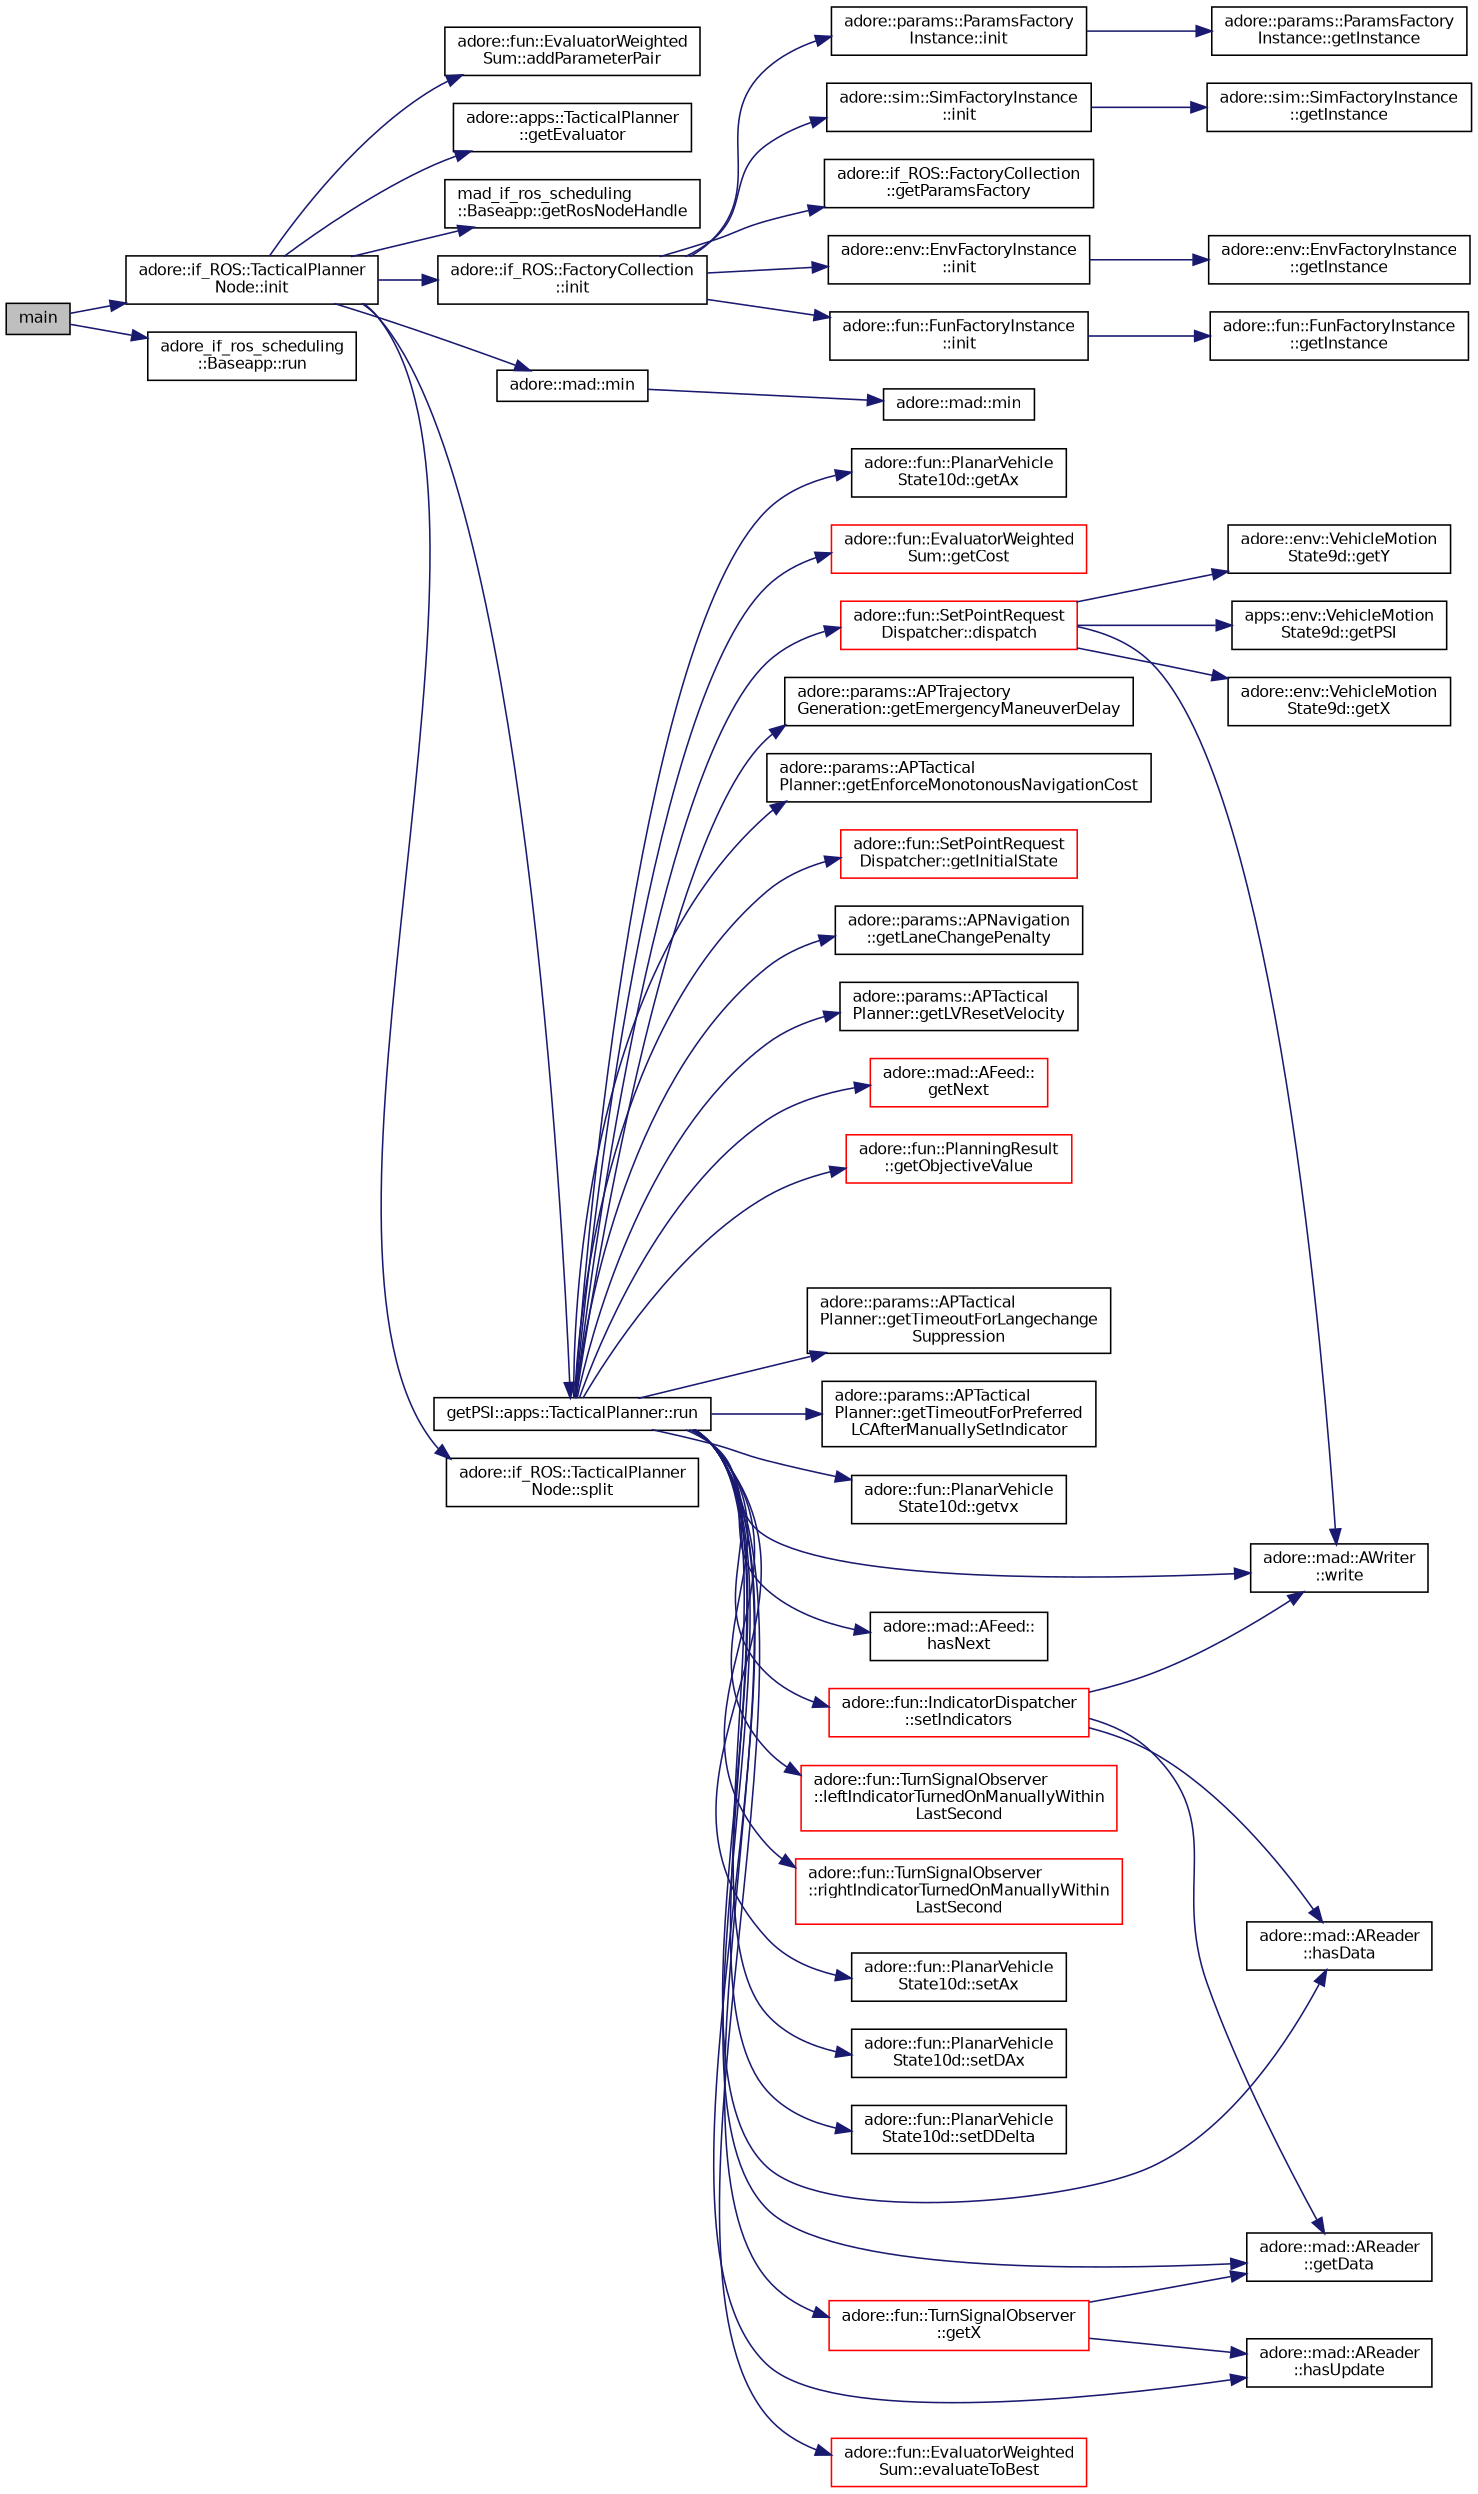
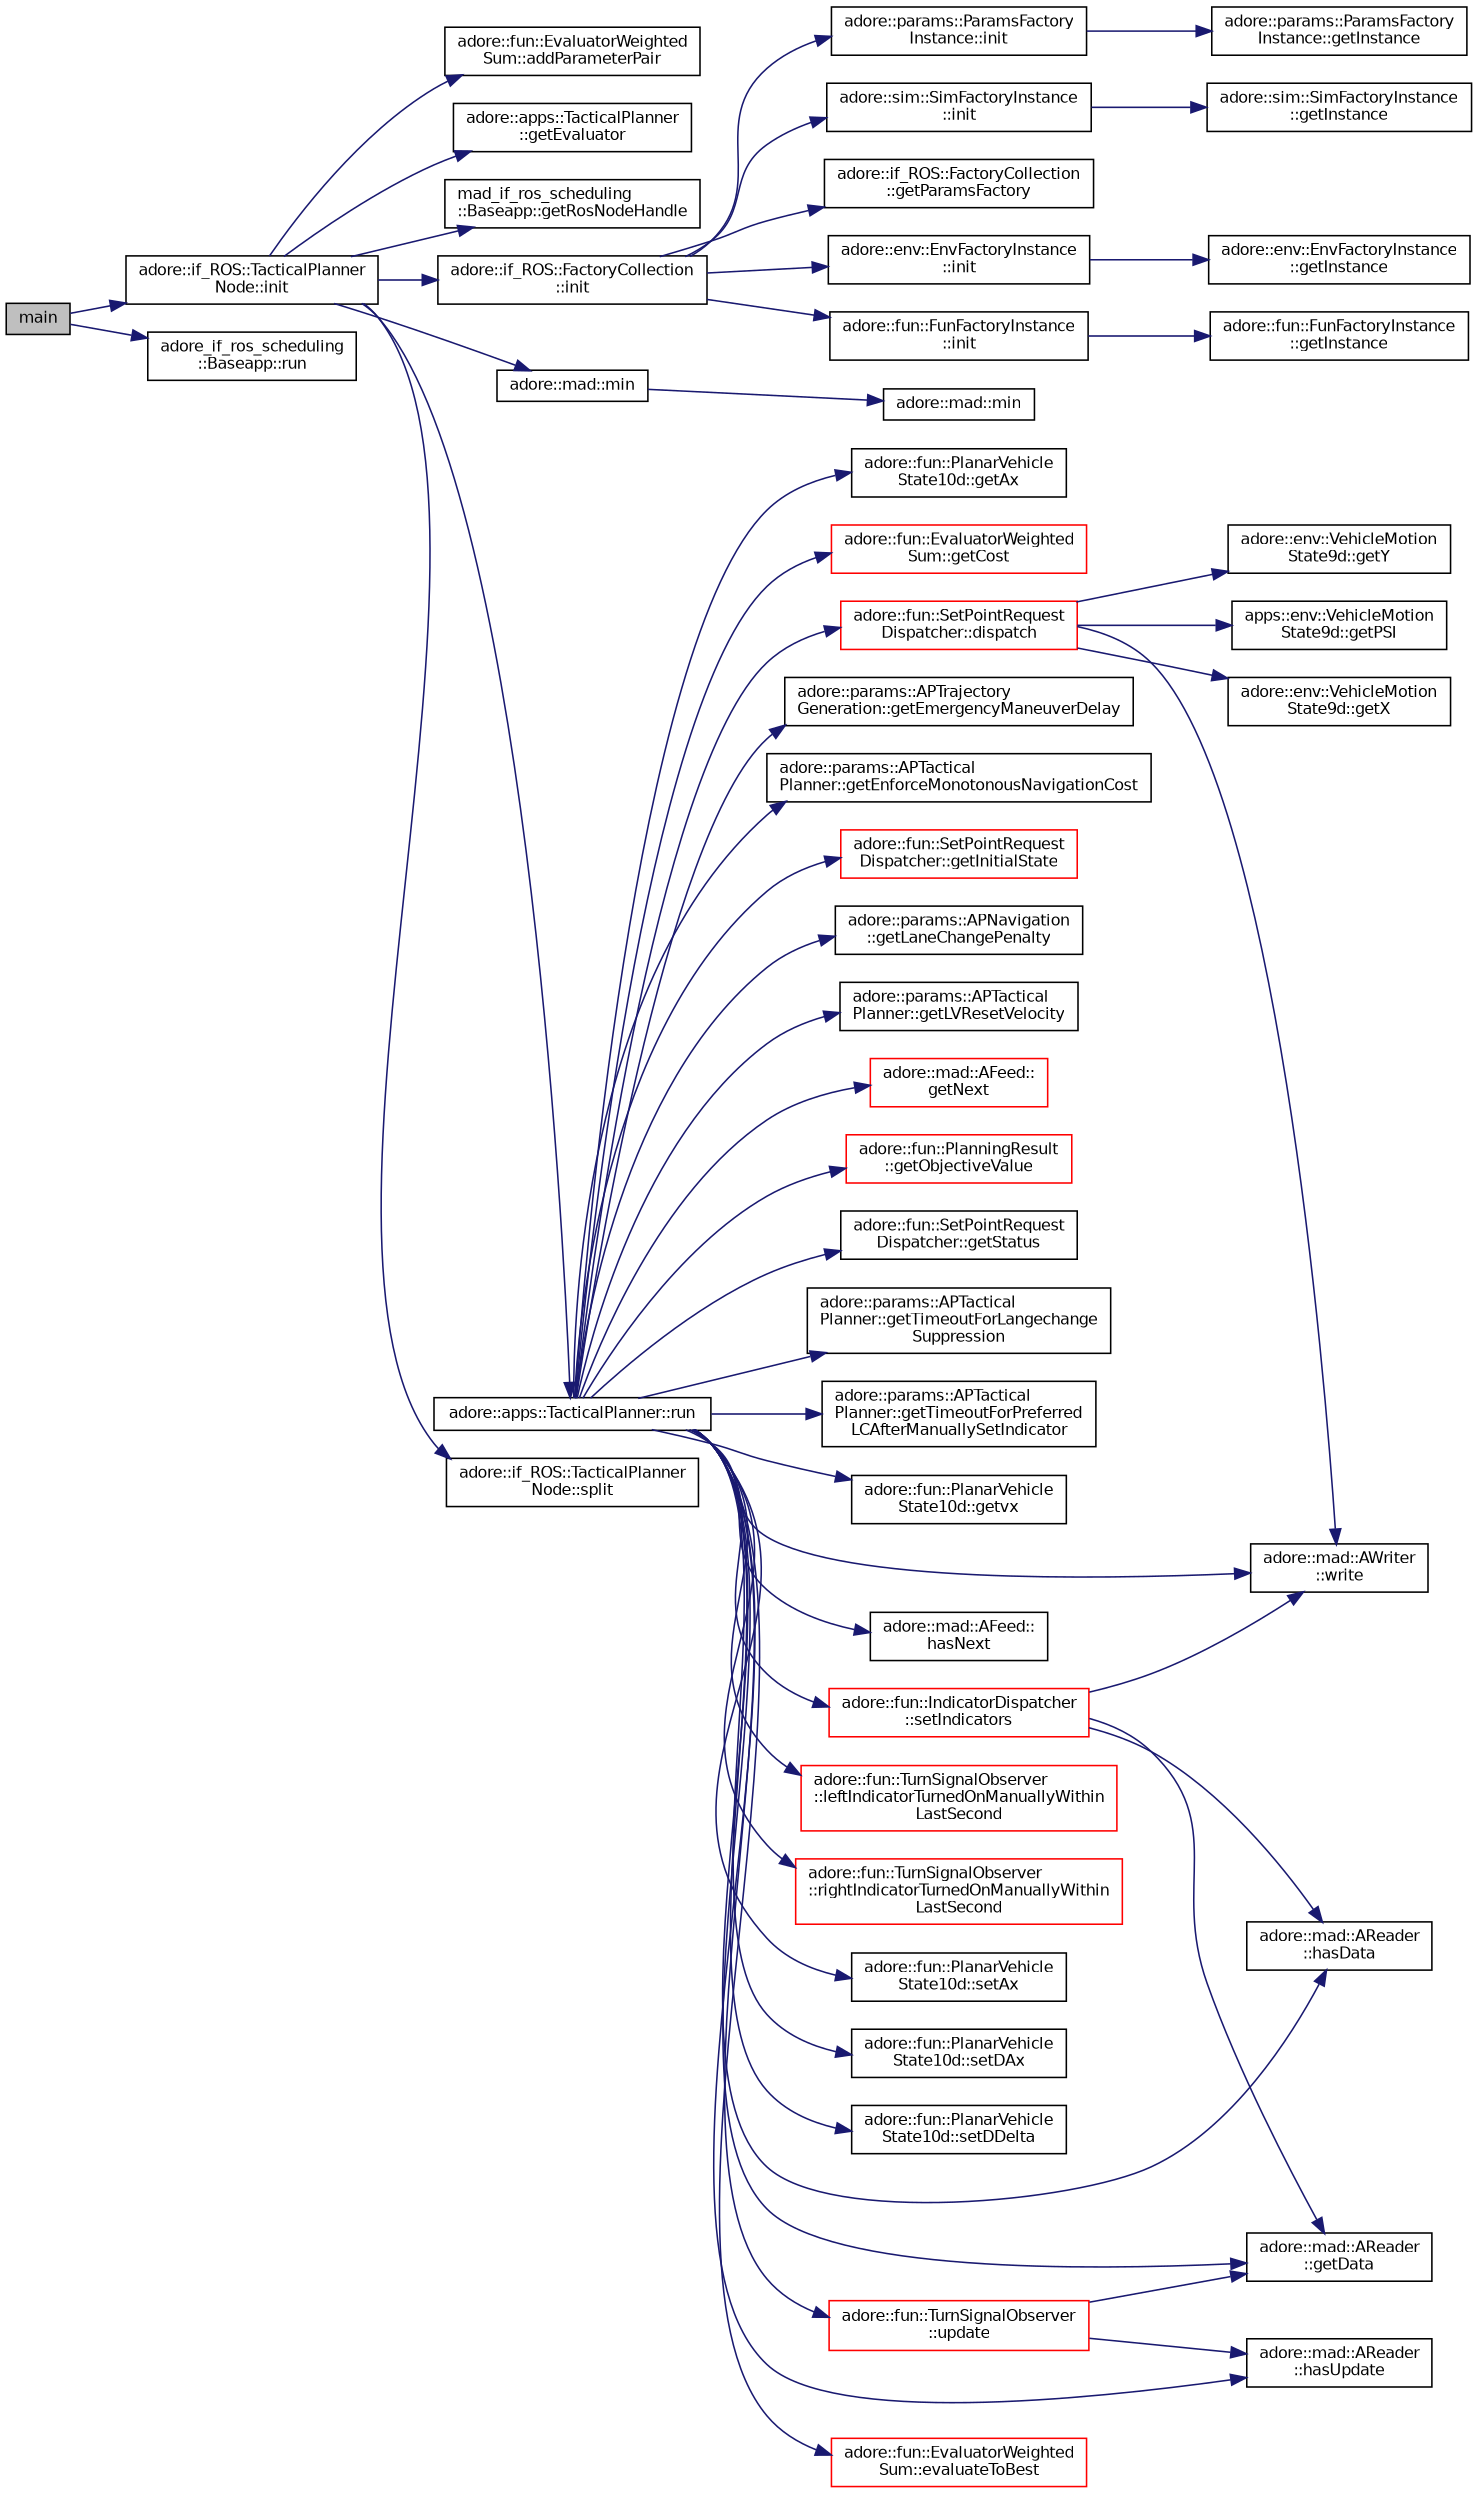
node "adore::fun::SetPointRequest Dispatcher::getStatus": added
node "getPSI::apps::TacticalPlanner::run": label "getPSI::apps::TacticalPlanner::run" -> "adore::apps::TacticalPlanner::run"
node "adore::fun::TurnSignalObserver ::getX": label "adore::fun::TurnSignalObserver ::getX" -> "adore::fun::TurnSignalObserver ::update"
